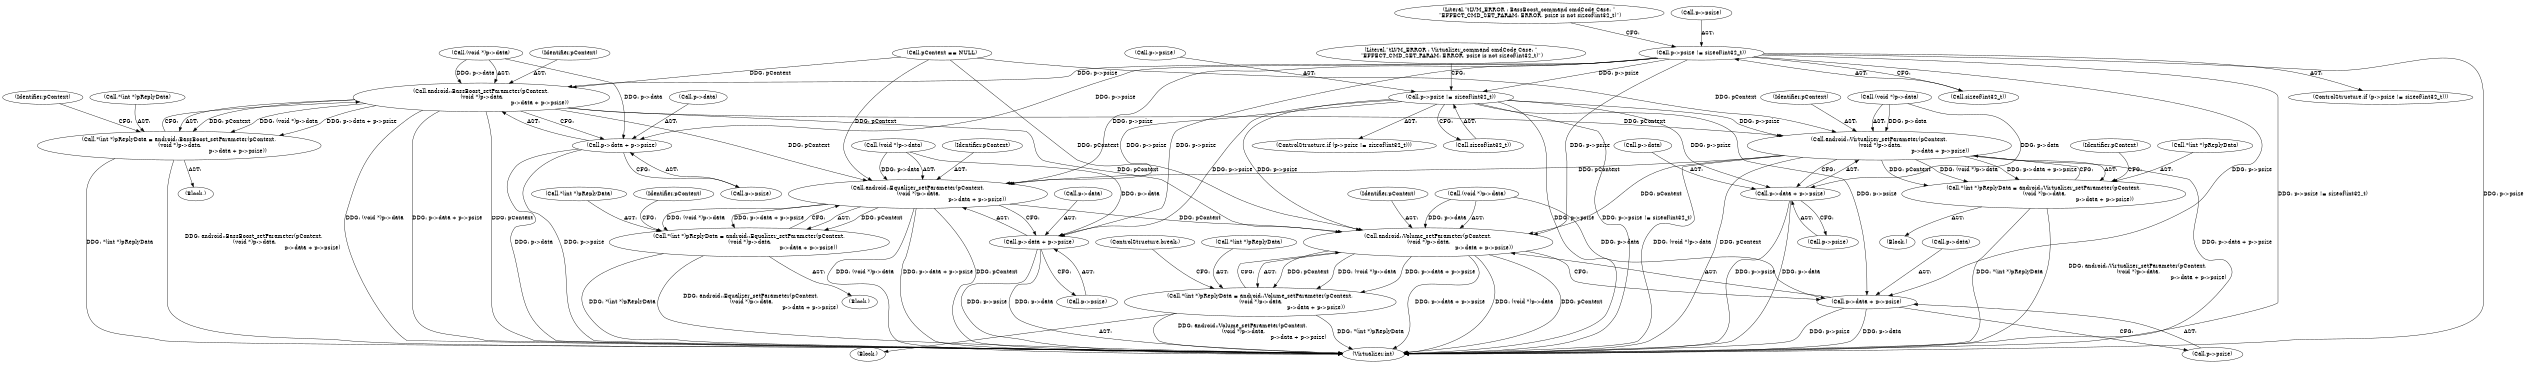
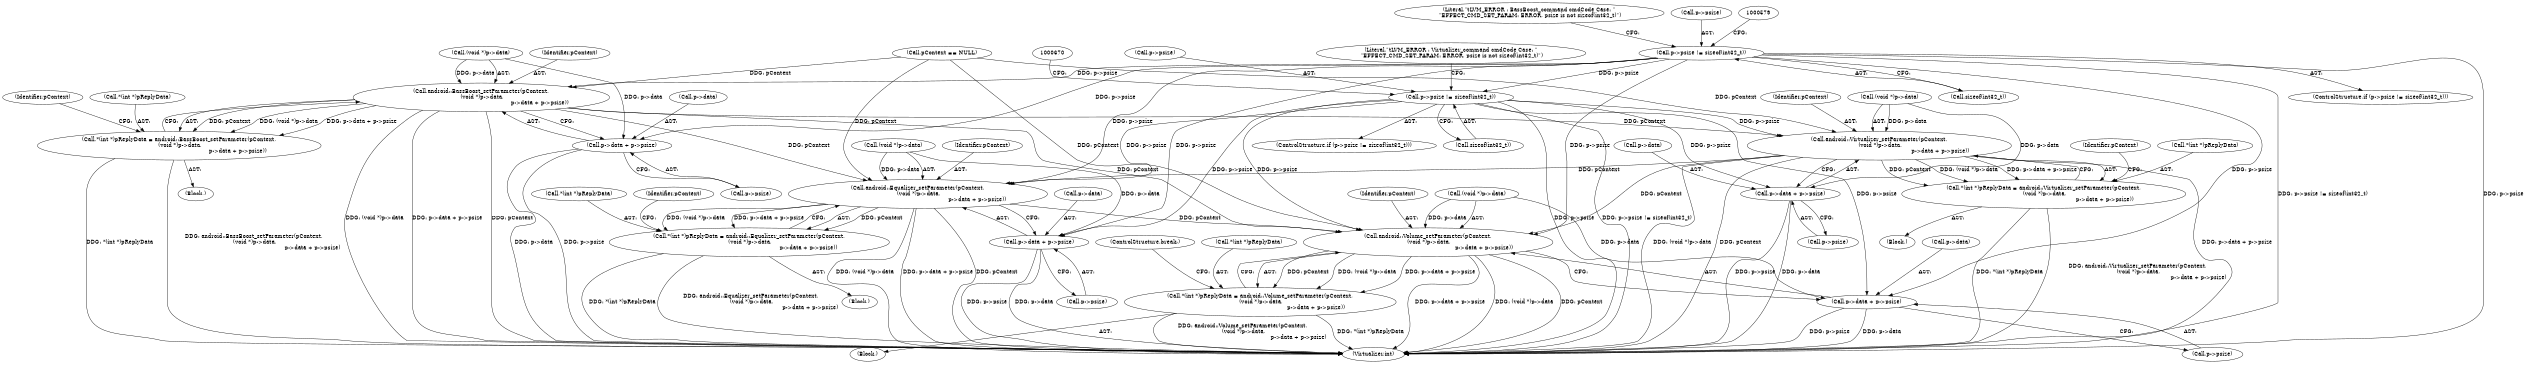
node "1000579": added
node "1000670": added
